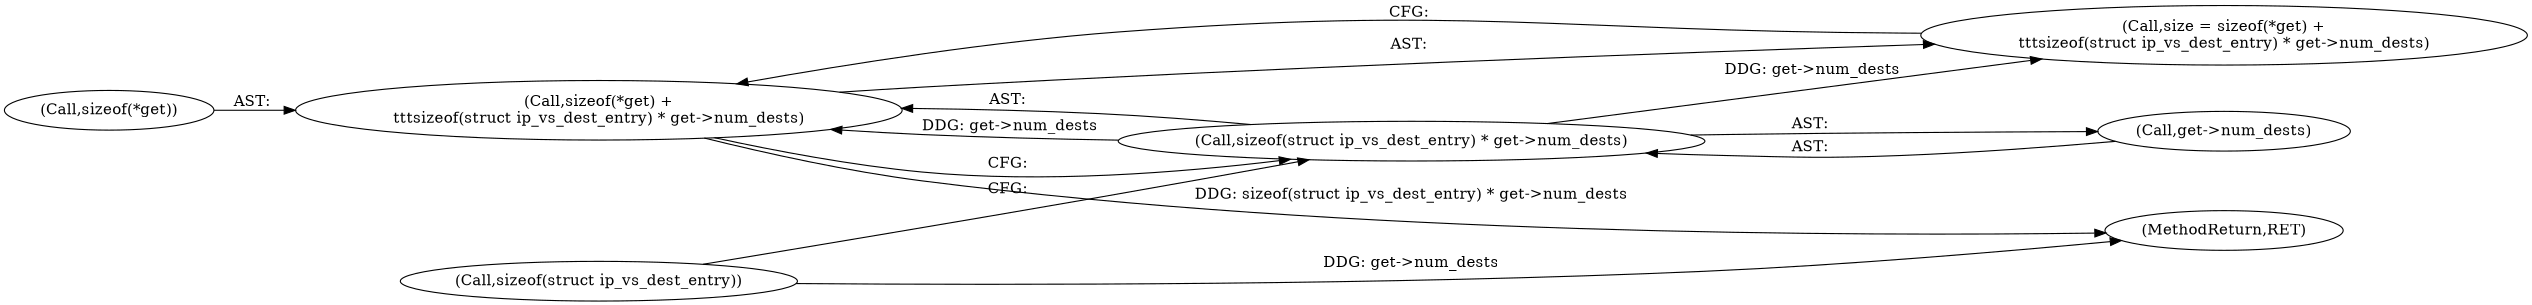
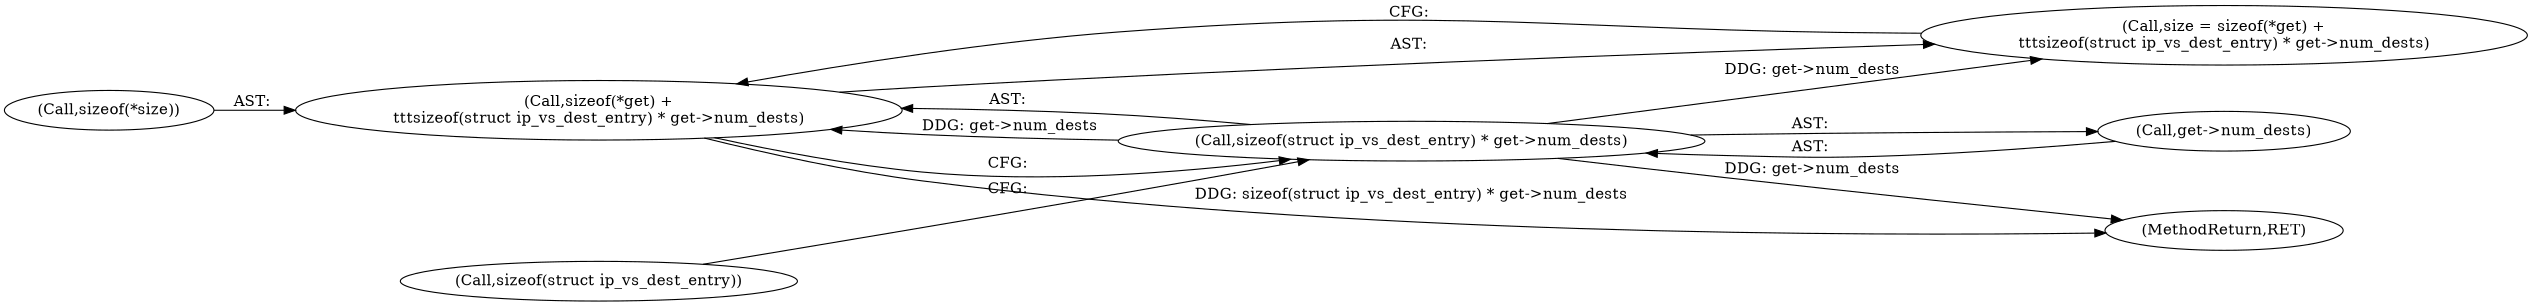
node "(Call,sizeof(*get))": label "(Call,sizeof(*get))" -> "(Call,sizeof(*size))"
edge "(Call,sizeof(struct ip_vs_dest_entry))" -> "(MethodReturn,RET)": now "(Call,sizeof(struct ip_vs_dest_entry) * get->num_dests)" -> "(MethodReturn,RET)"
